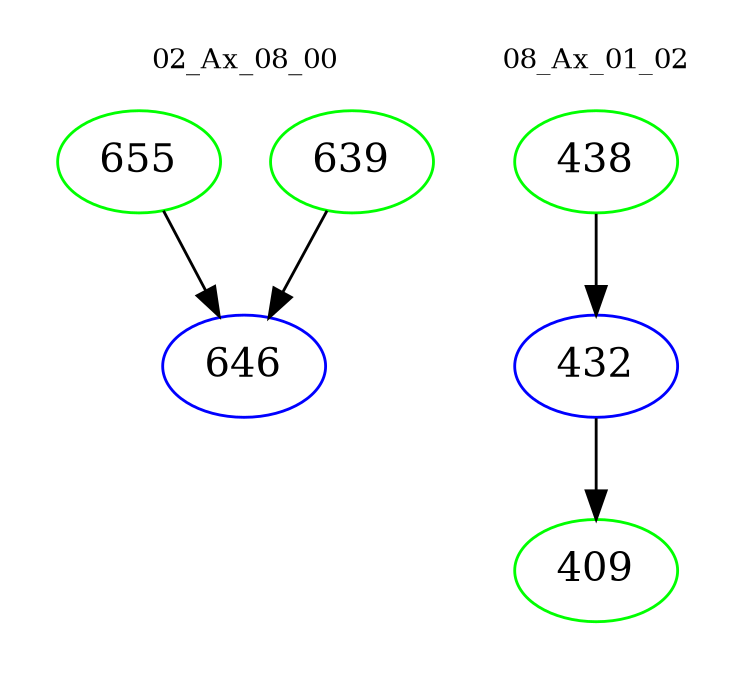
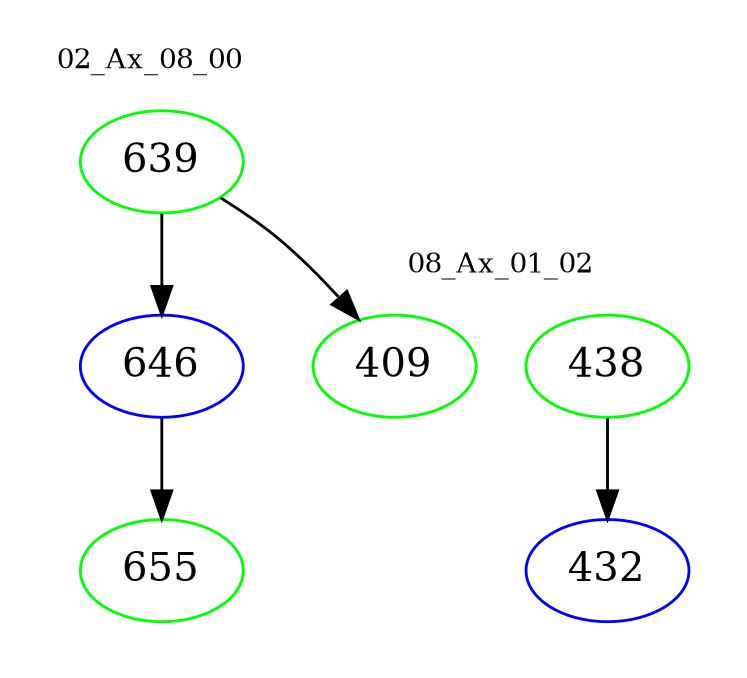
edge "655" -> "646": reversed
edge "432" -> "409": now "639" -> "409"
